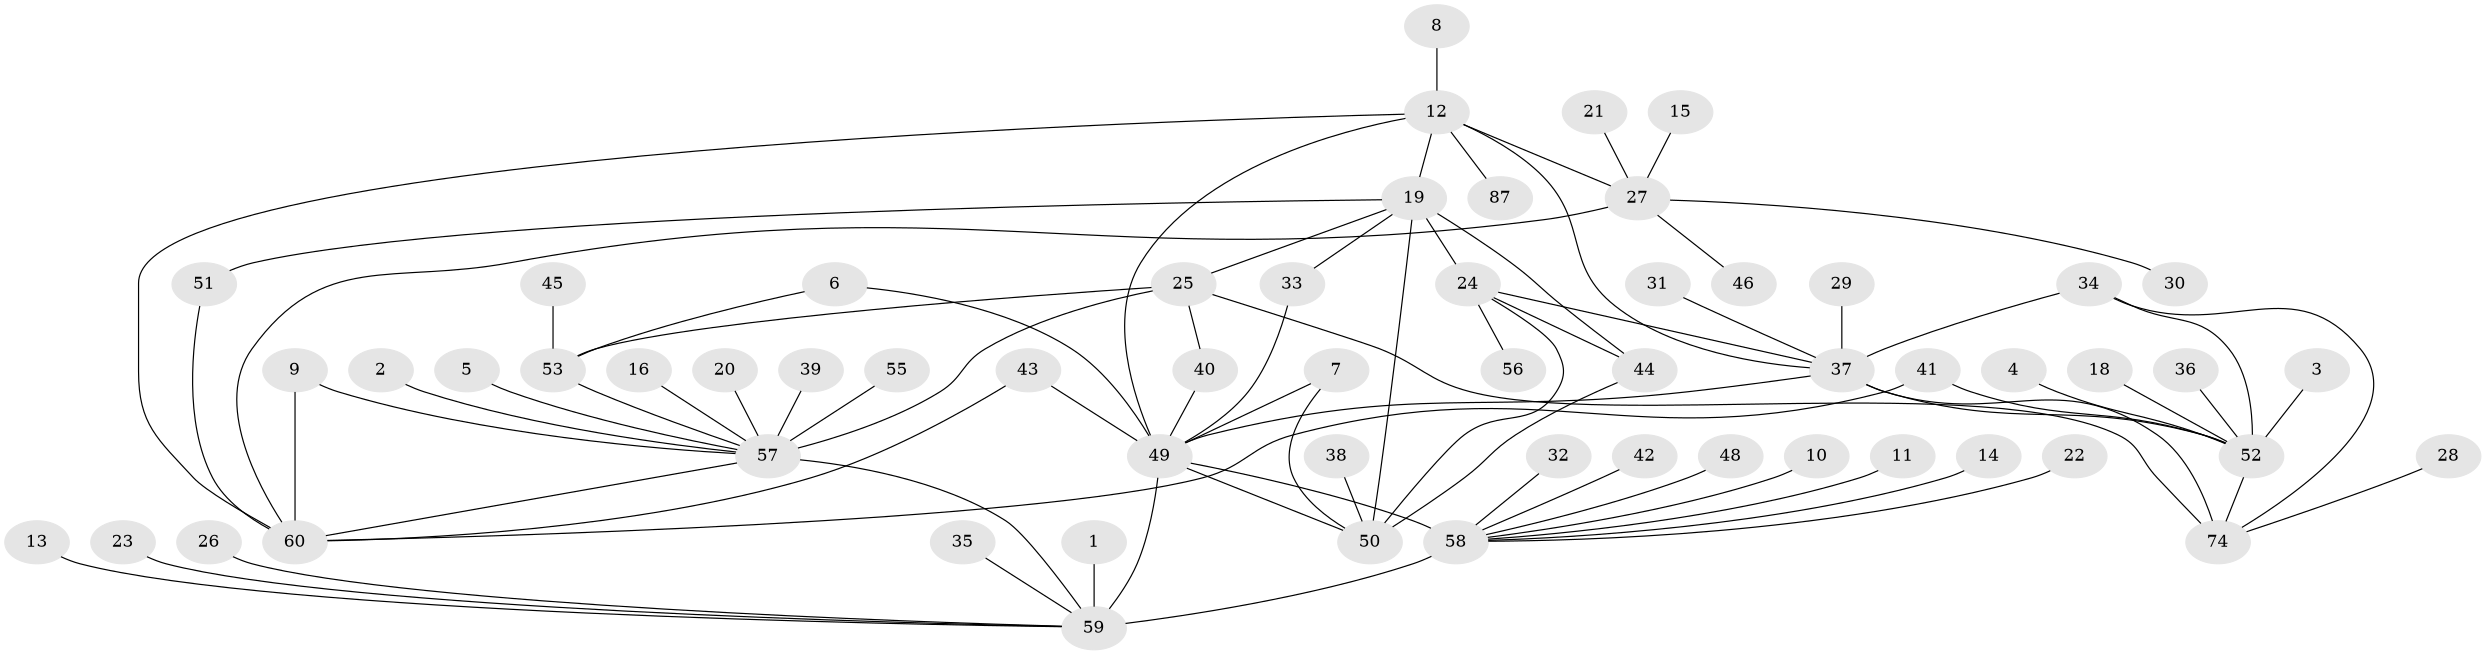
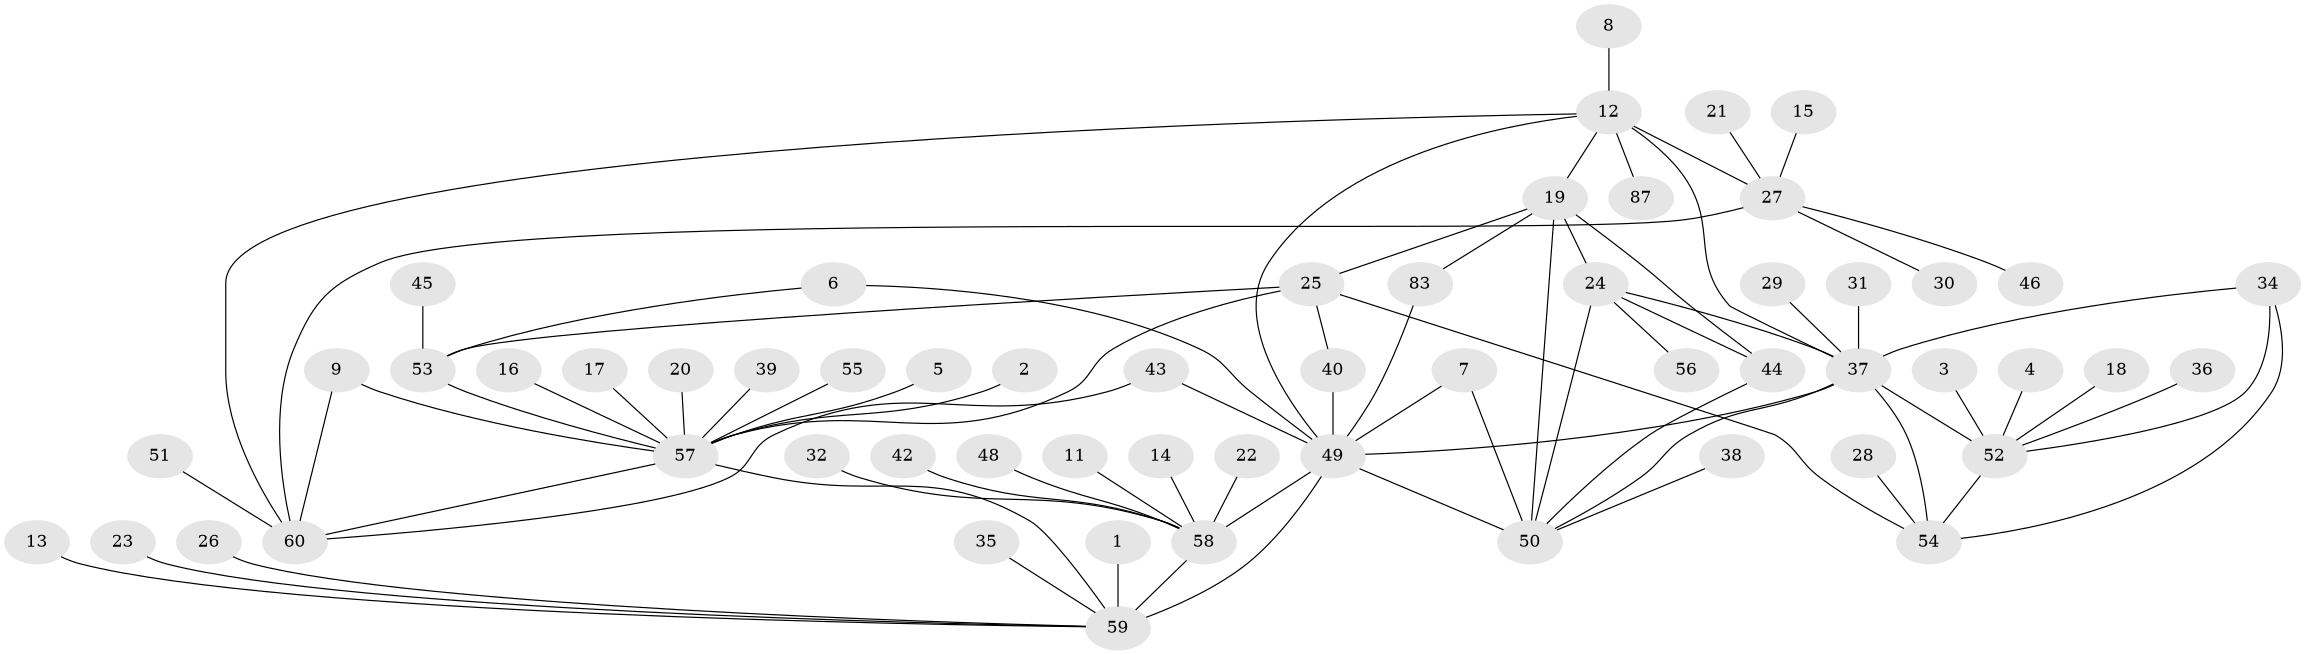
edge "19" -- "51": removed
node "33": label "33" -> "83"
node "17": added
node "41": removed
edge "37" -- "50": added
node "10": removed
node "74": label "74" -> "54"
